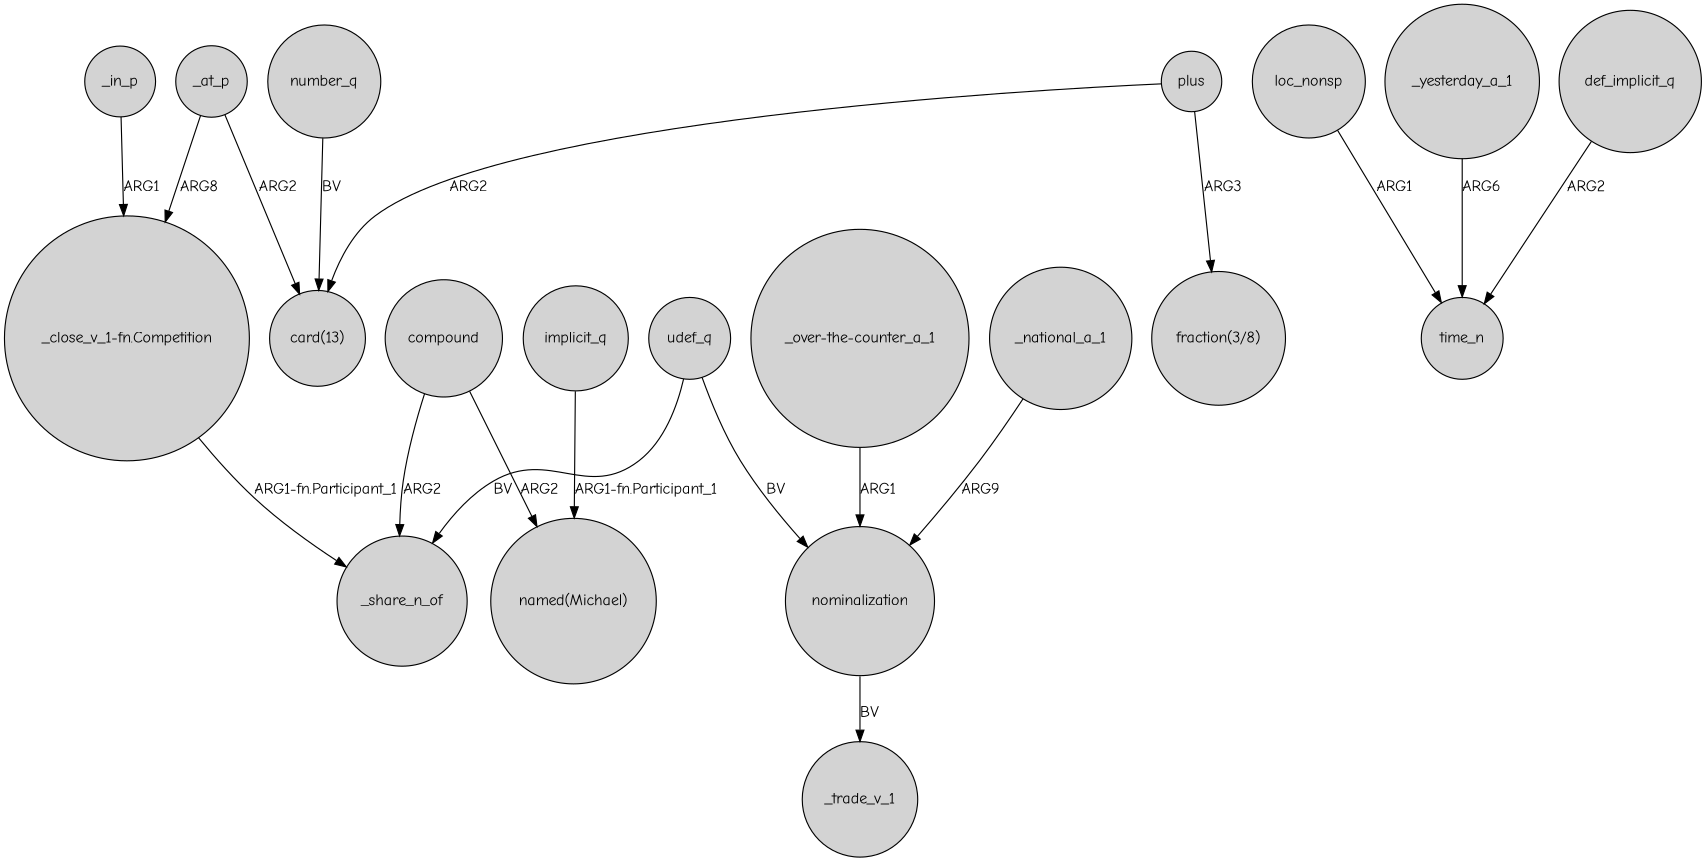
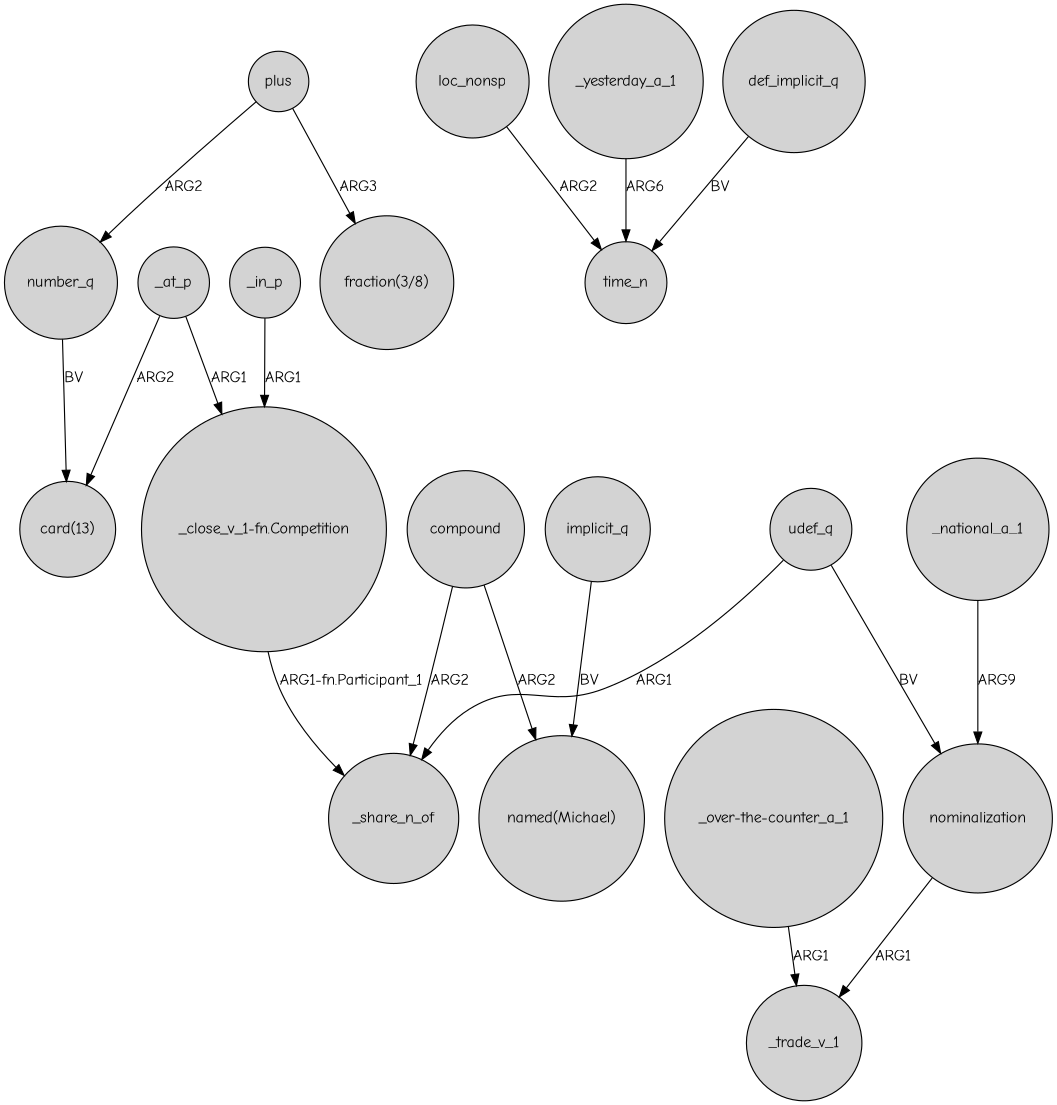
edge "plus" -> "card(13)": now "plus" -> "number_q"
edge "_at_p" -> "_close_v_1-fn.Competition": label "ARG8" -> "ARG1"
edge "loc_nonsp" -> "time_n": label "ARG1" -> "ARG2"
edge "def_implicit_q" -> "time_n": label "ARG2" -> "BV"
edge "_over-the-counter_a_1" -> "nominalization": now "_over-the-counter_a_1" -> "_trade_v_1"
edge "udef_q" -> "_share_n_of": label "BV" -> "ARG1"
edge "implicit_q" -> "named(Michael)": label "ARG1-fn.Participant_1" -> "BV"
edge "nominalization" -> "_trade_v_1": label "BV" -> "ARG1"
